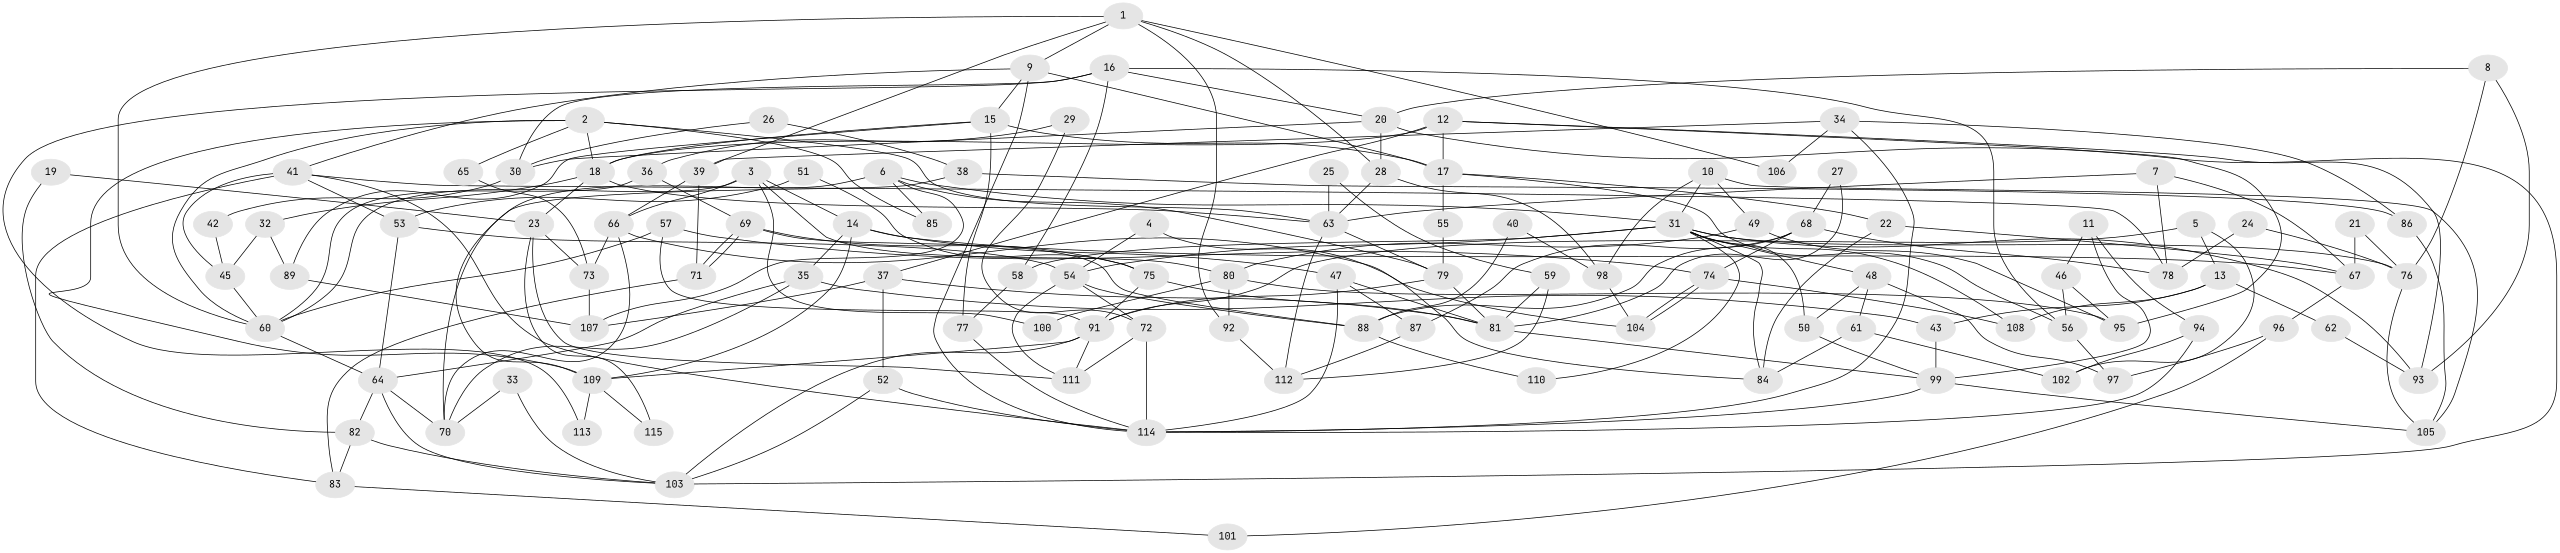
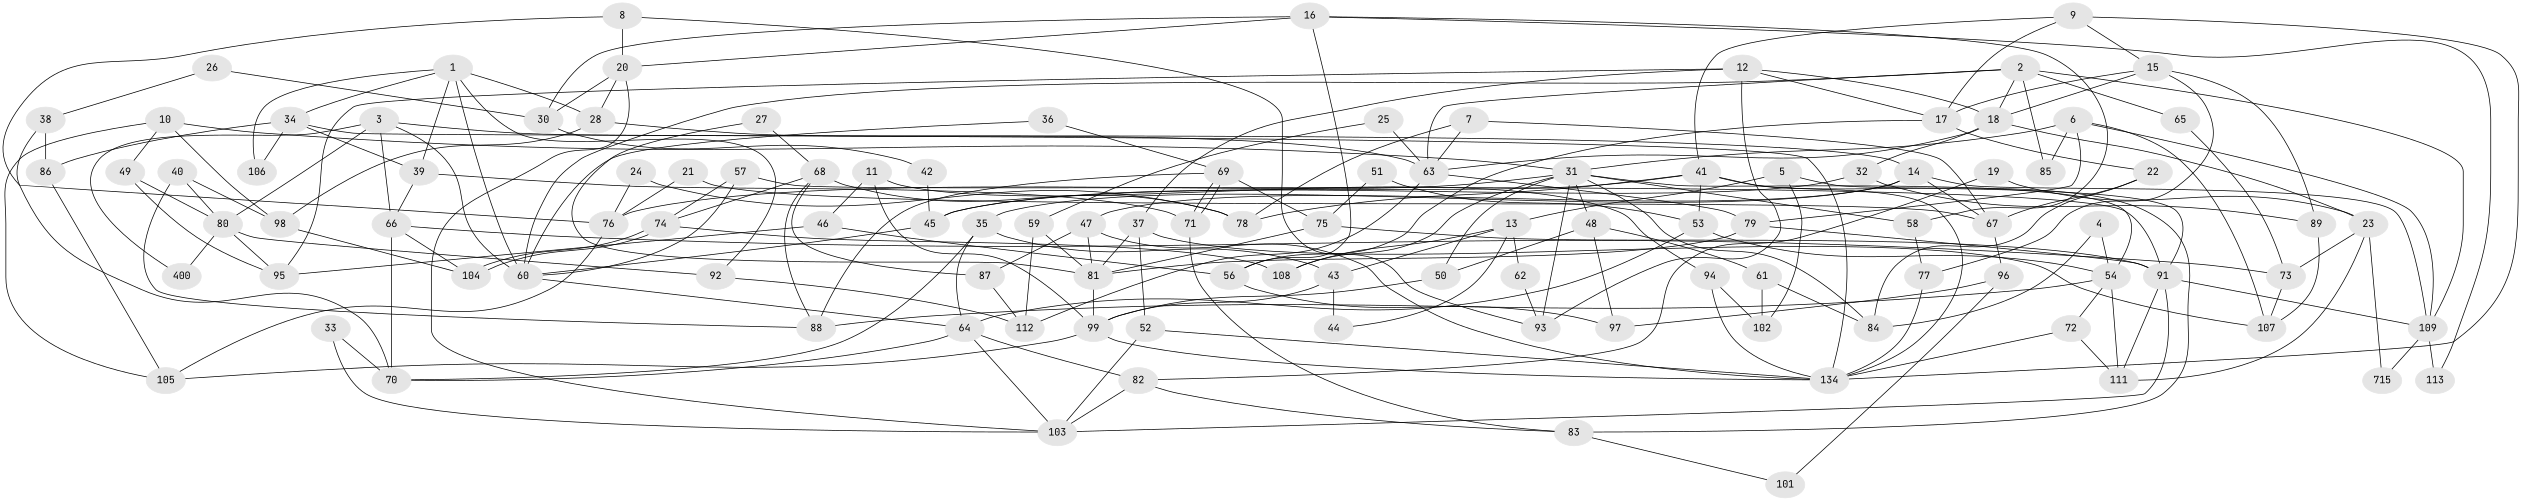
edge "1" -- "9": now "1" -- "34"
node "29": removed
edge "40" -- "80": added
node "55": removed
node "100": label "100" -> "400"
node "44": added
node "110": removed
node "115": label "115" -> "715"
node "114": label "114" -> "134"
